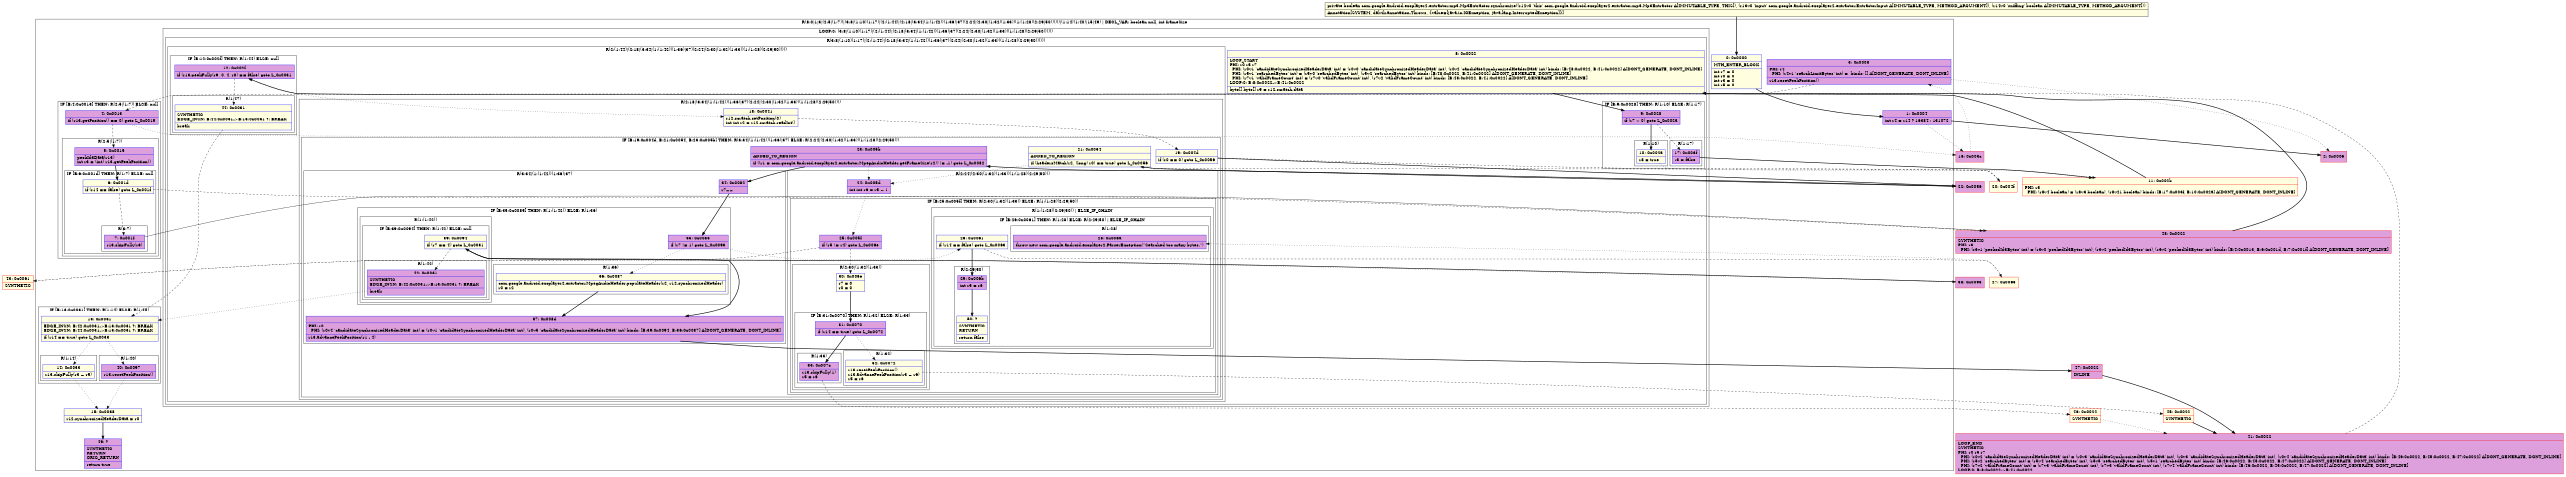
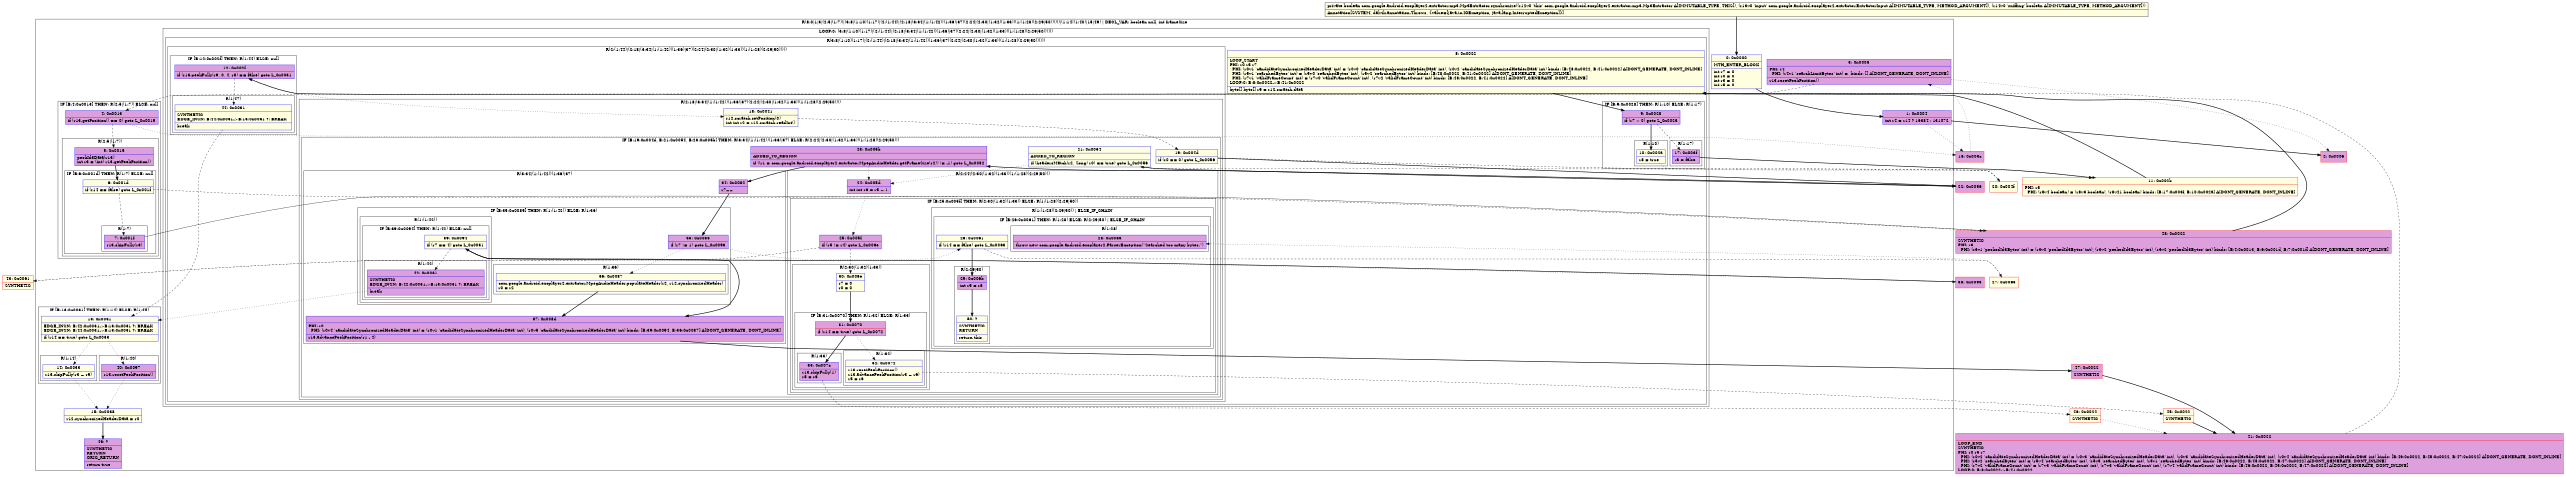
cluster "R(3:7)": label "R(3:7)" -> "R(1:7)"
node "31: 0x0070": color blue -> red
node "50: ?": text "return false" -> "return this"
node "47: 0x0022": text "INLINE" -> "SYNTHETIC"
